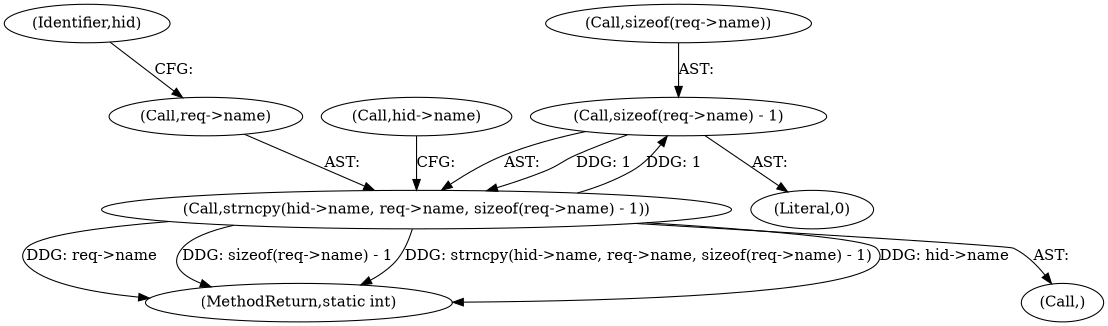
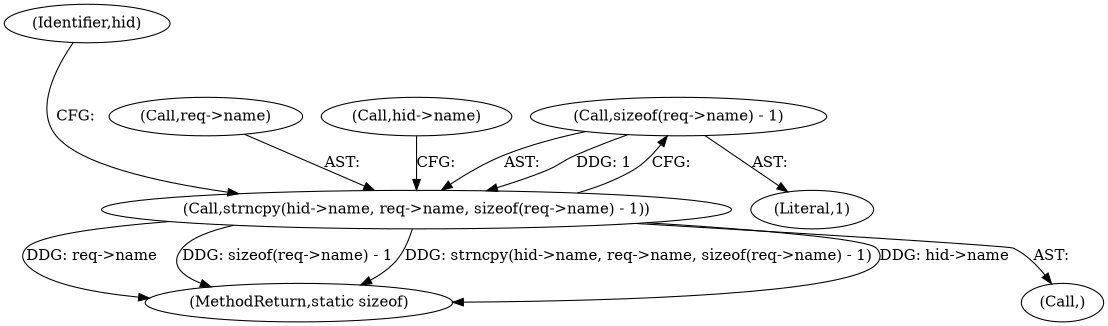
node "(Call,sizeof(req->name))": removed
edge "(Identifier,hid)" -> "(Call,req->name)": now "(Identifier,hid)" -> "(Call,strncpy(hid->name, req->name, sizeof(req->name) - 1))"
edge "(Call,strncpy(hid->name, req->name, sizeof(req->name) - 1))" -> "(Call,sizeof(req->name) - 1)": label "DDG: 1" -> "CFG: "
node "(Literal,0)": label "(Literal,0)" -> "(Literal,1)"
node "(MethodReturn,static int)": label "(MethodReturn,static int)" -> "(MethodReturn,static sizeof)"
